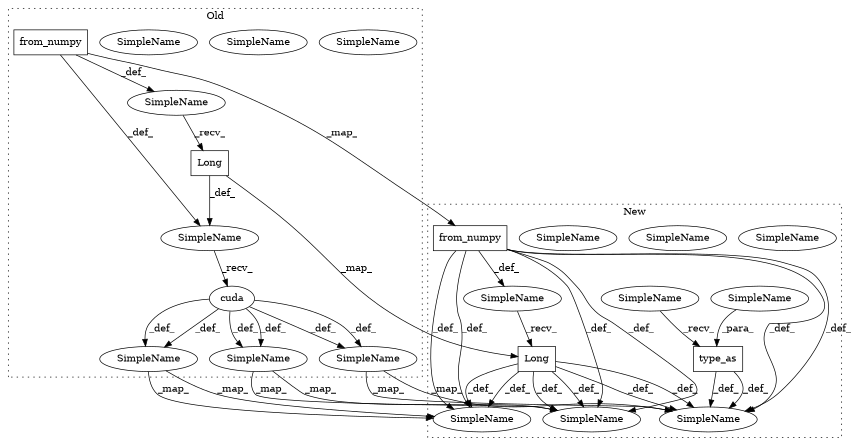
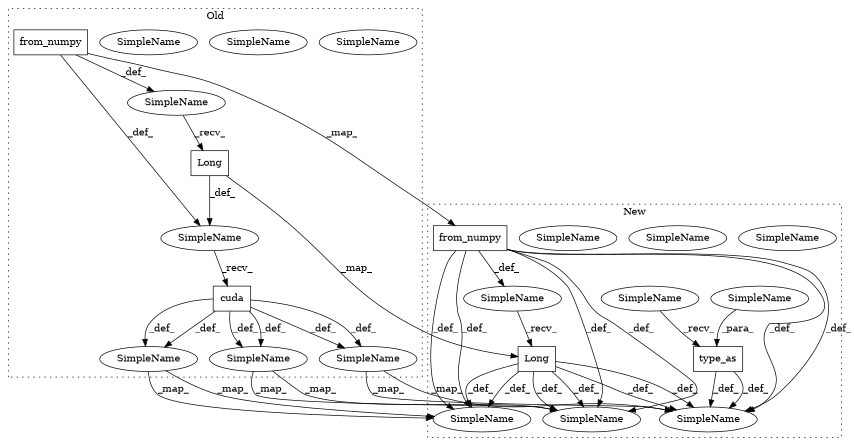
node "cuda": shape ellipse -> box
